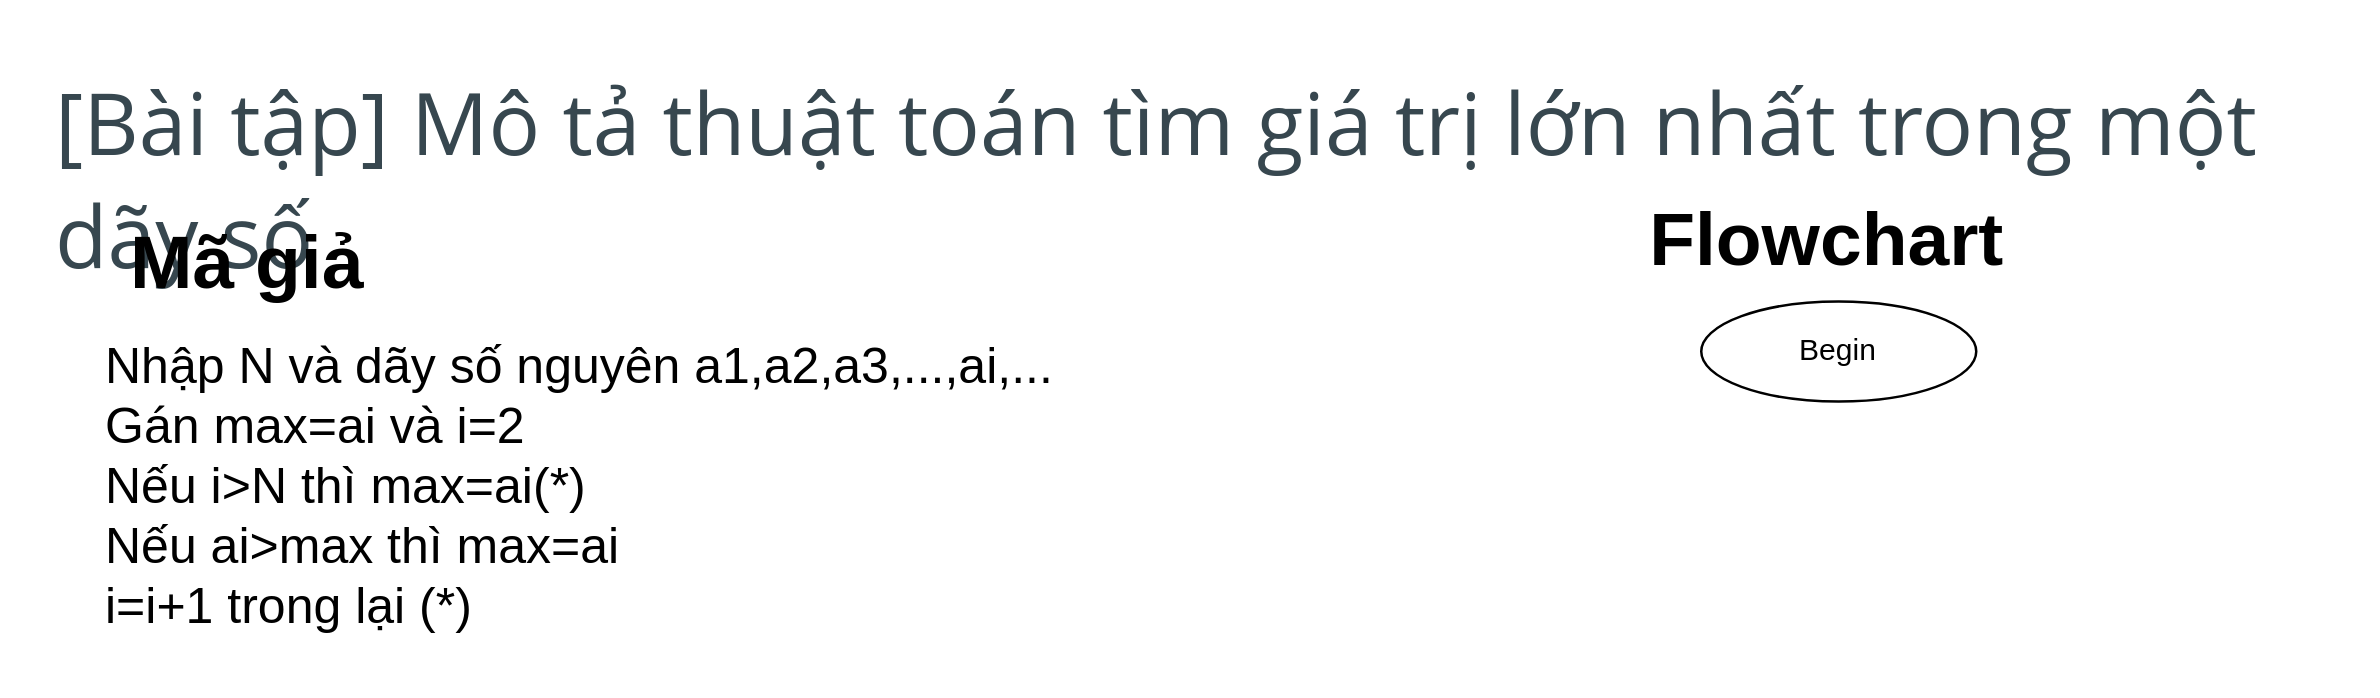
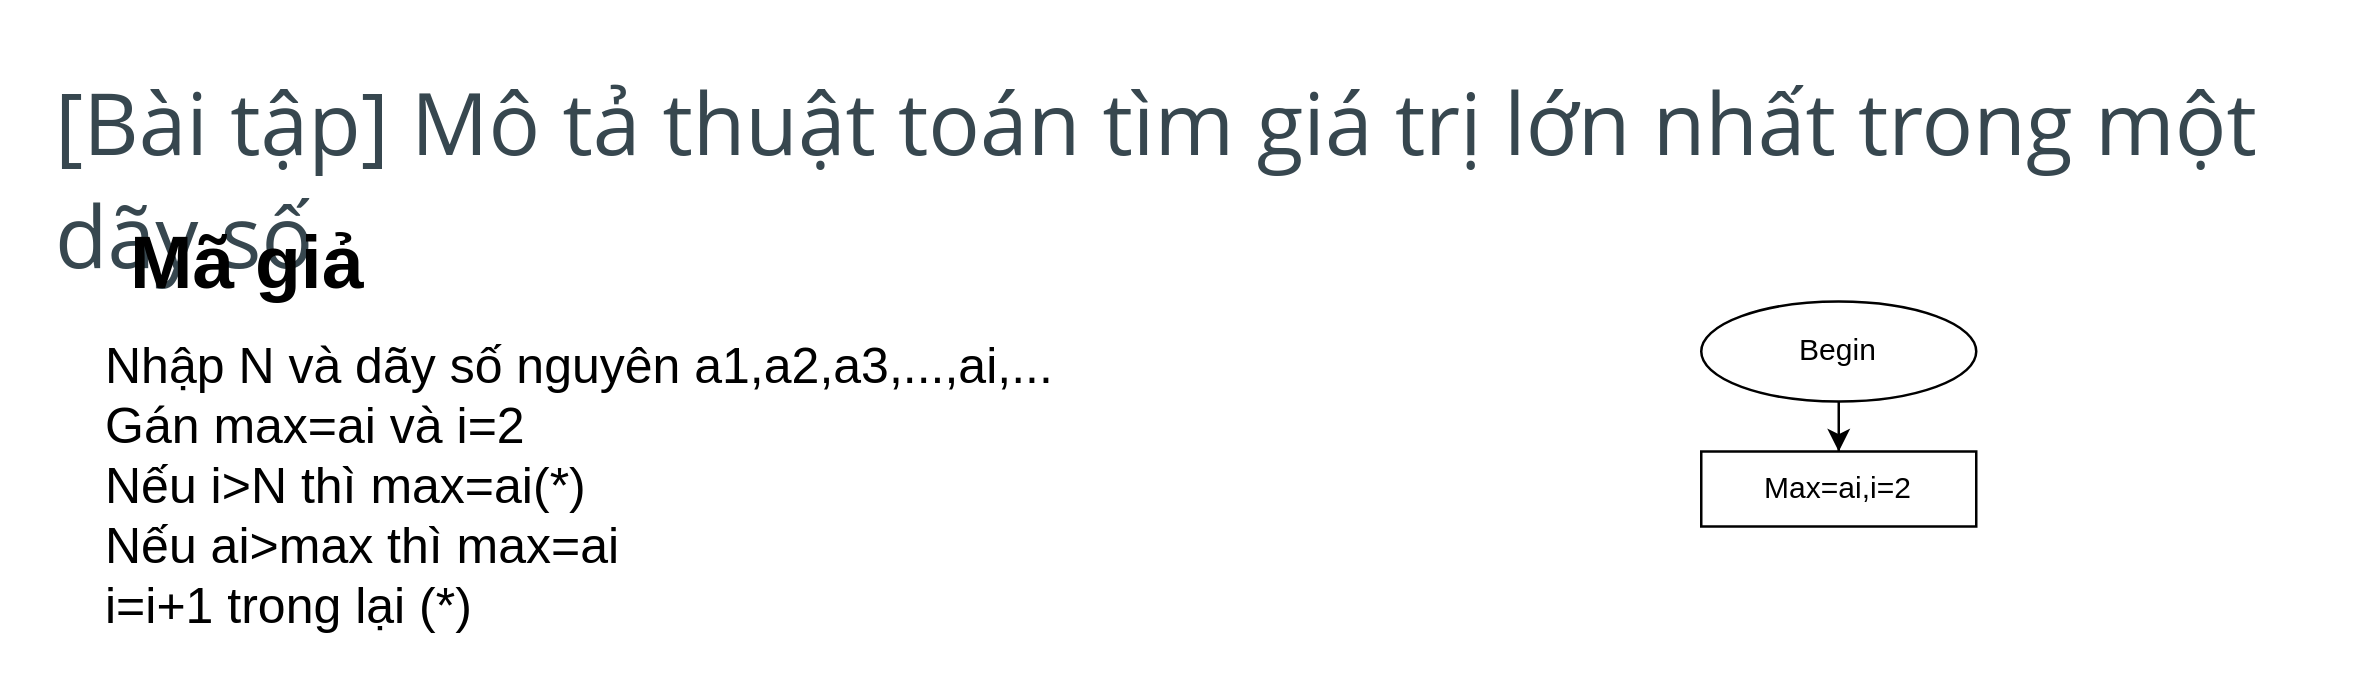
node "Flowchart": removed
edge "Begin" -> "Max=ai,i=2": added
node "Max=ai,i=2": added
